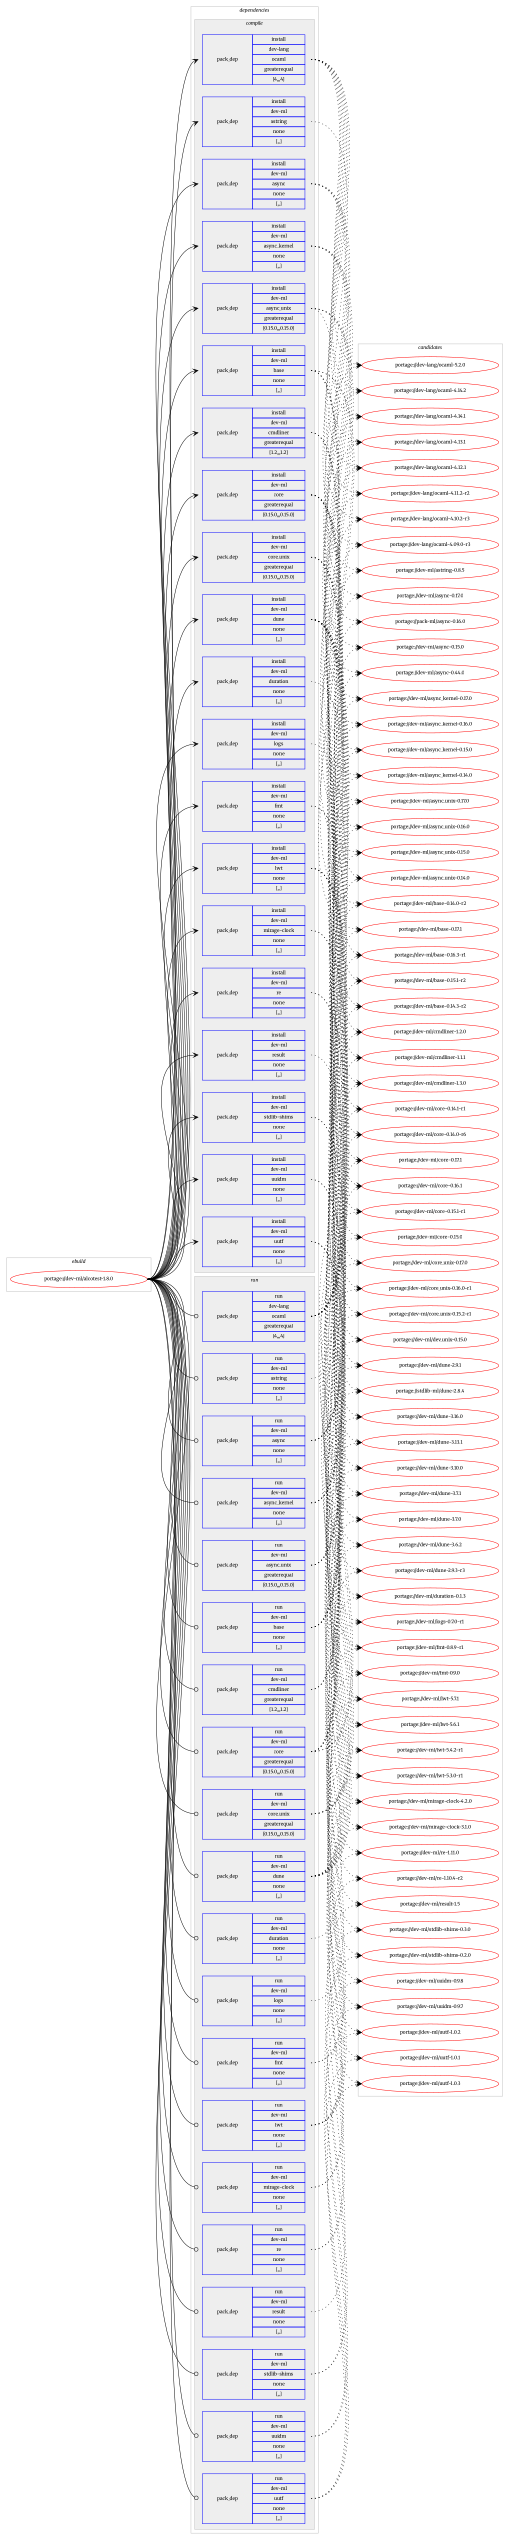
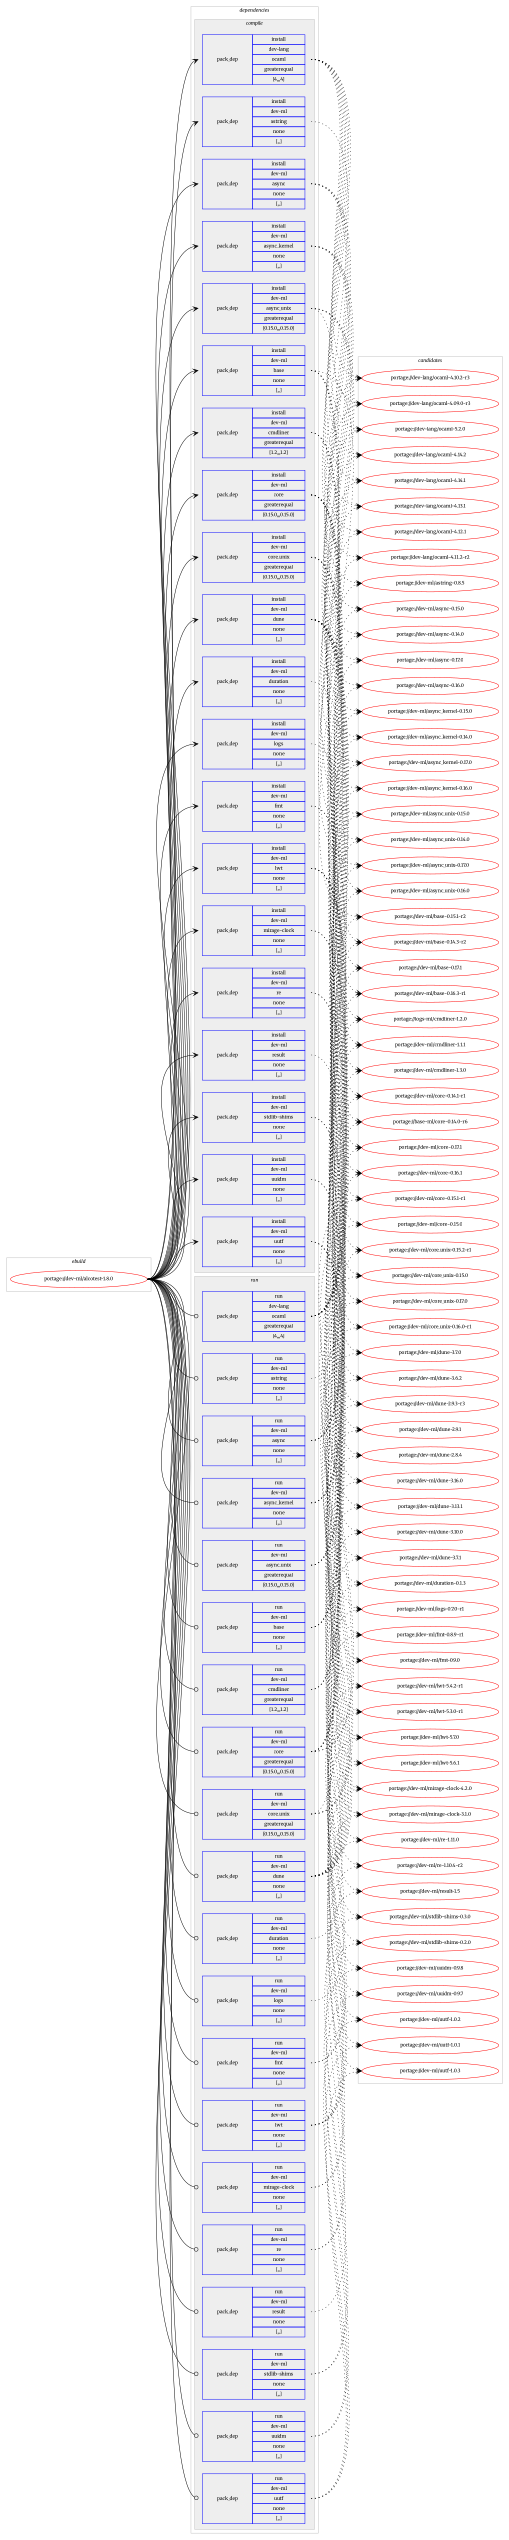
node "portage://pack-ml/async-0.16.0": label "portage://pack-ml/async-0.16.0" -> "portage://dev-ml/async-0.16.0"
node "portage://dev-ml/async-0.44.0": label "portage://dev-ml/async-0.44.0" -> "portage://dev-ml/async-0.14.0"
node "portage://dev-ml/base-0.14.0-r2": removed
node "portage://dev-ml/cmdliner-1.2.0": label "portage://dev-ml/cmdliner-1.2.0" -> "portage://logs-ml/cmdliner-1.2.0"
node "portage://dev-ml/core-0.14.0-r6": label "portage://dev-ml/core-0.14.0-r6" -> "portage://base-ml/core-0.14.0-r6"
node "portage://dev-ml/dev_unix-0.15.0": label "portage://dev-ml/dev_unix-0.15.0" -> "portage://dev-ml/core_unix-0.15.0"
node "portage://stdlib-ml/dune-2.8.4": label "portage://stdlib-ml/dune-2.8.4" -> "portage://dev-ml/dune-2.8.4"
node "portage://dev-ml/lwt-5.7.1": label "portage://dev-ml/lwt-5.7.1" -> "portage://dev-ml/lwt-5.7.0"
